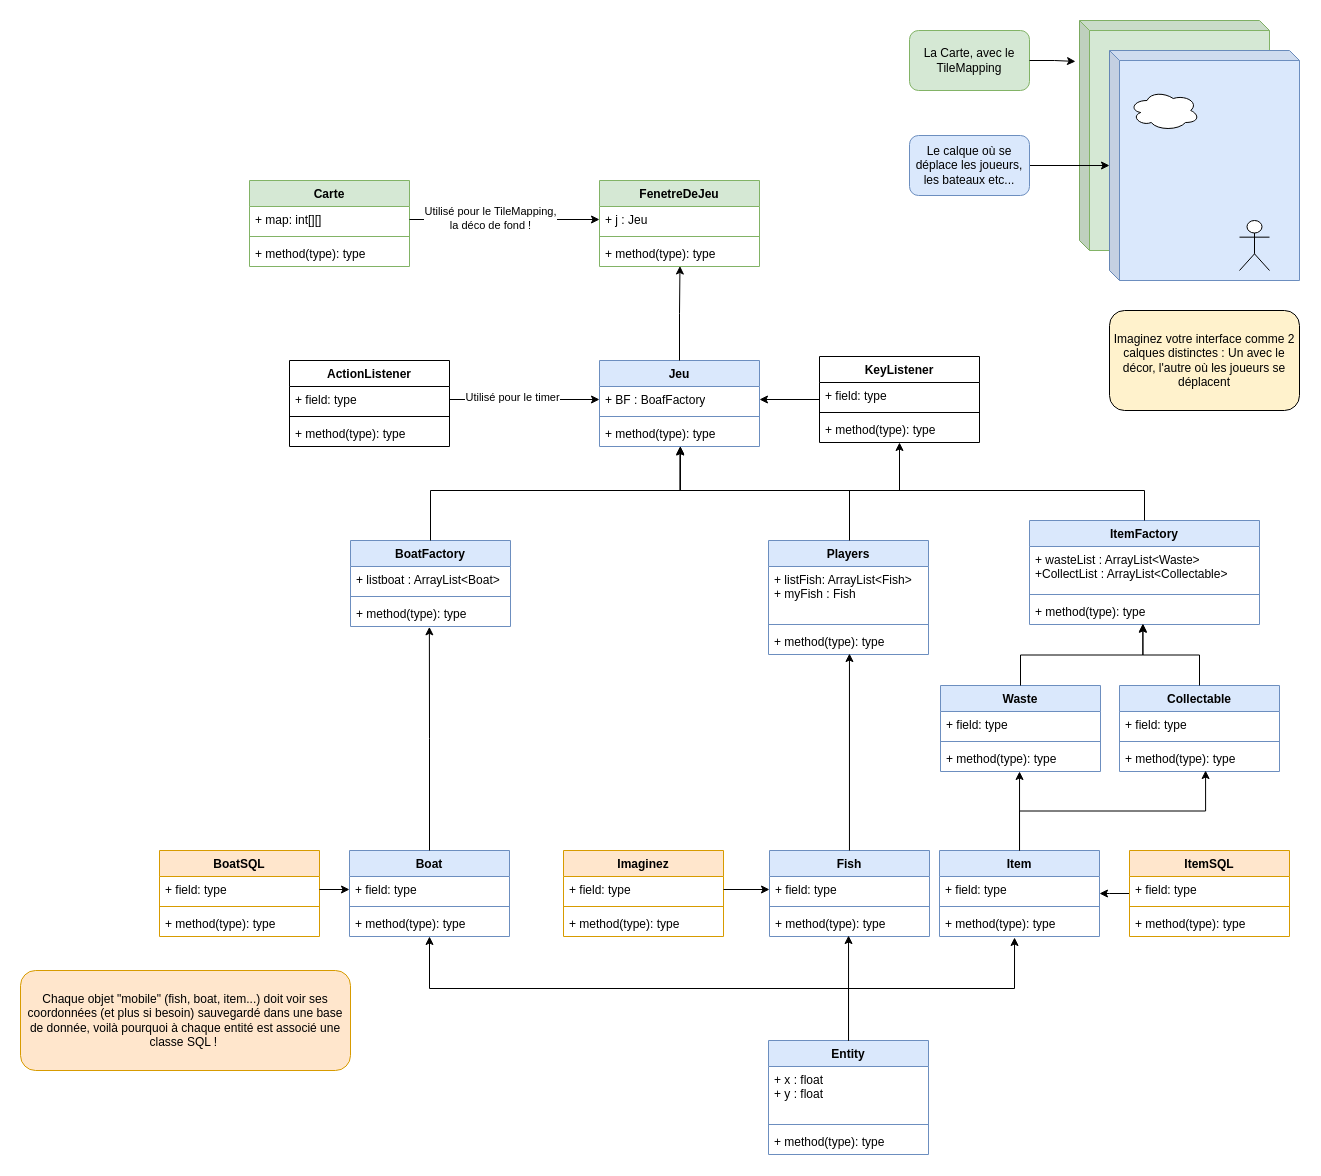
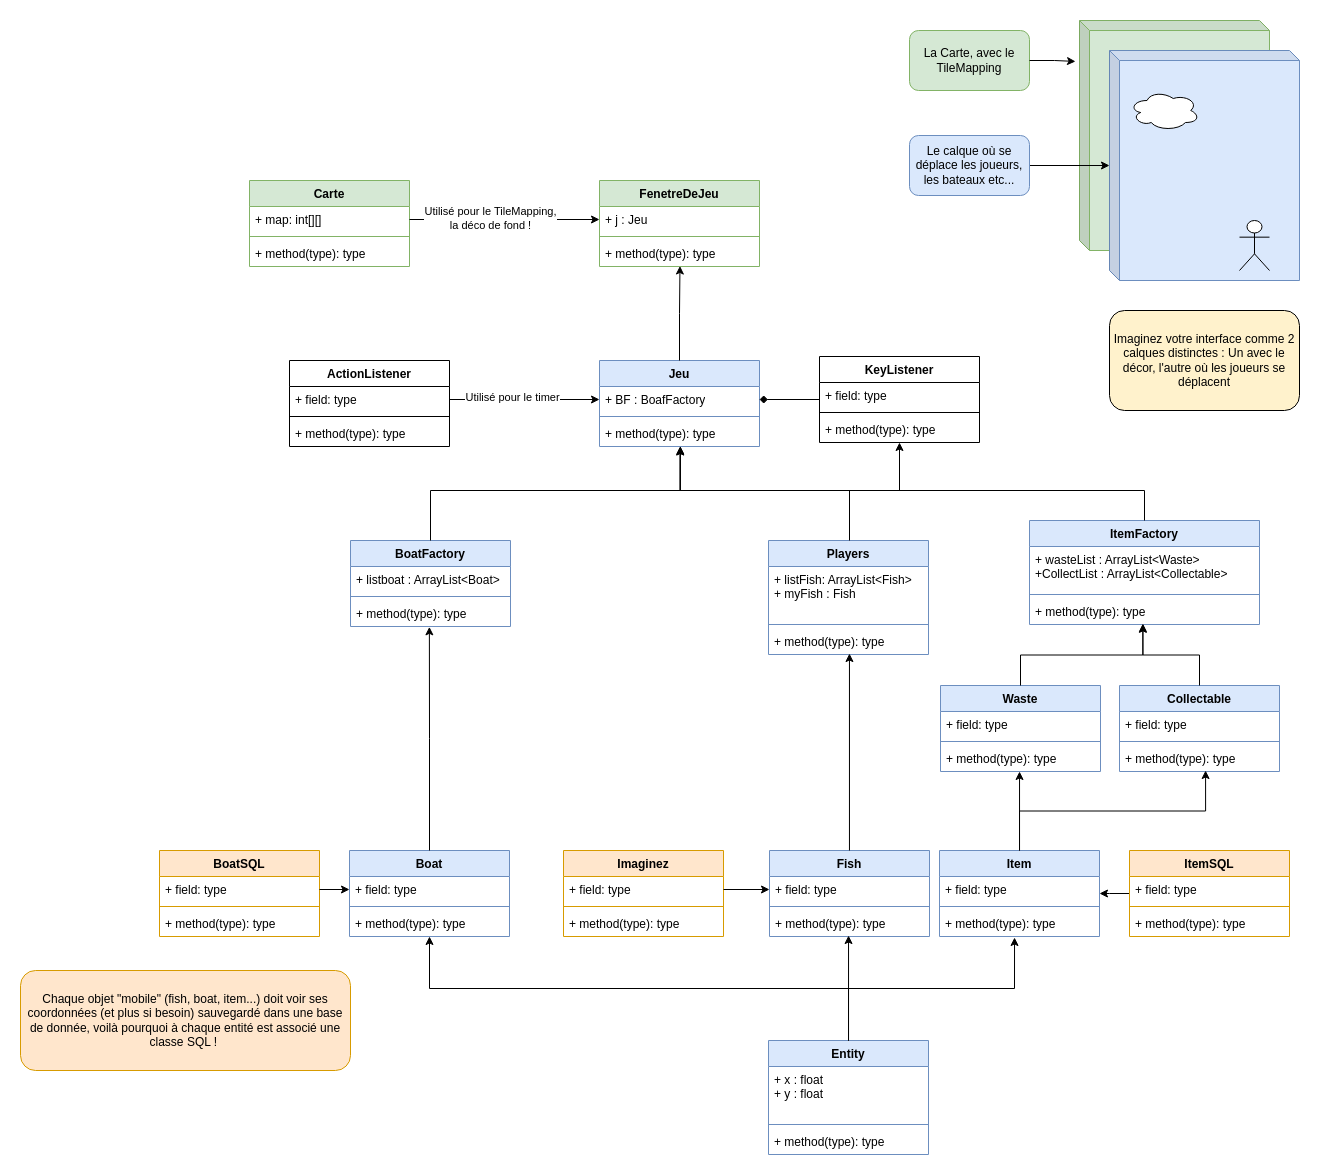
edge "KeyListener" -> "+ BF : BoafFactory": arrowhead classic -> diamond
